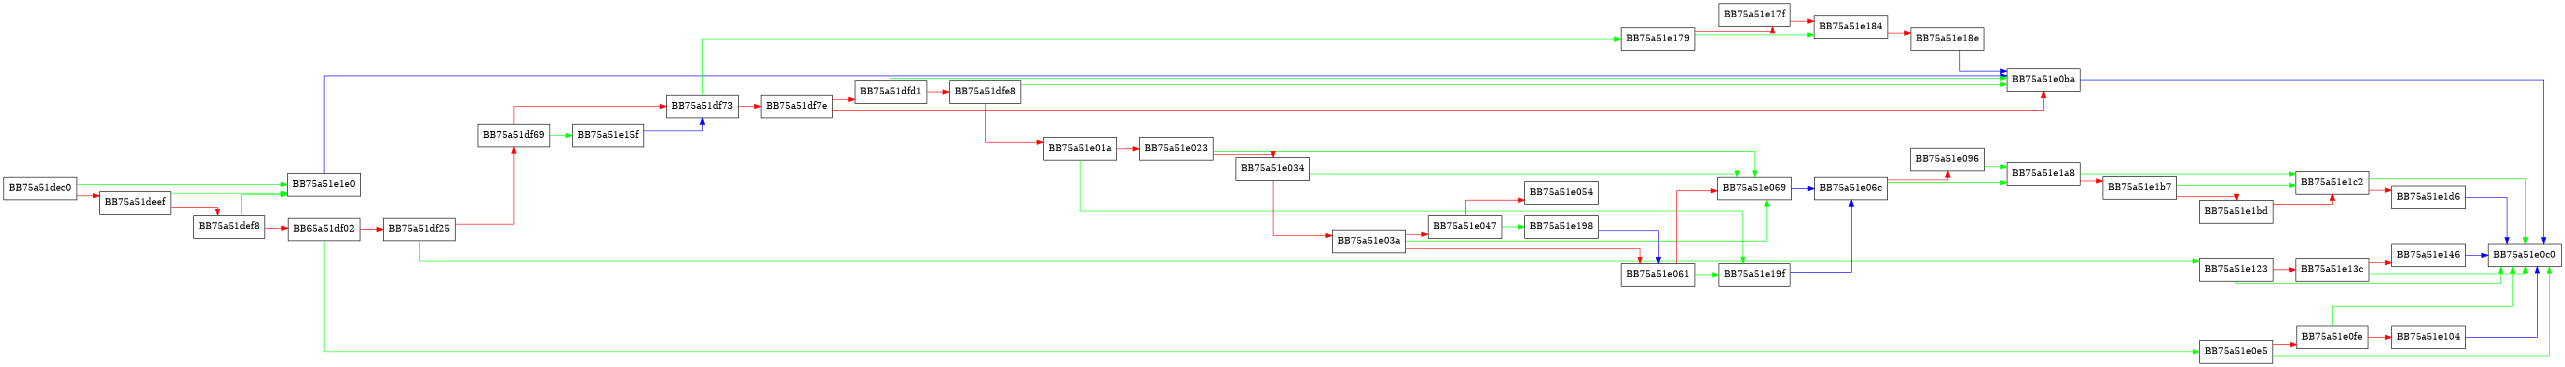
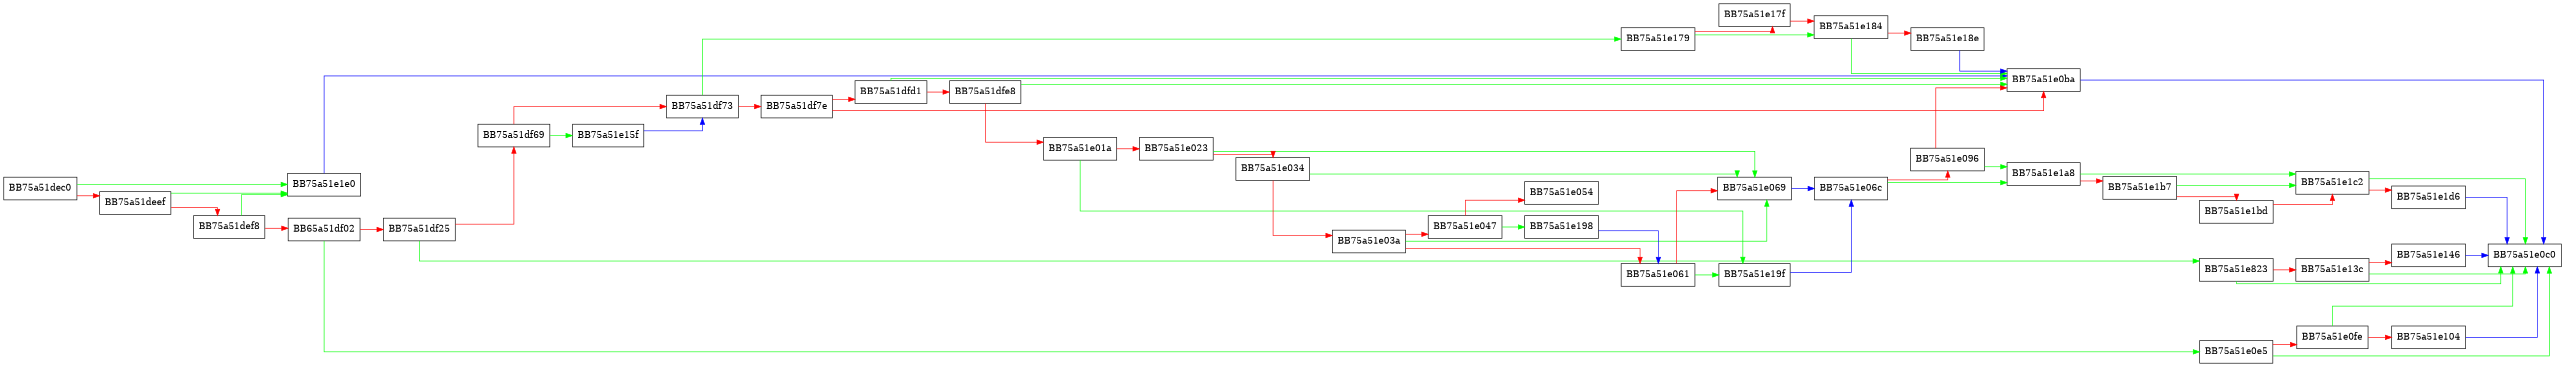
edge "BB75a51e184" -> "BB75a51e0ba": added
edge "BB75a51e096" -> "BB75a51e0ba": added
node "BB75a51e123": label "BB75a51e123" -> "BB75a51e823"
